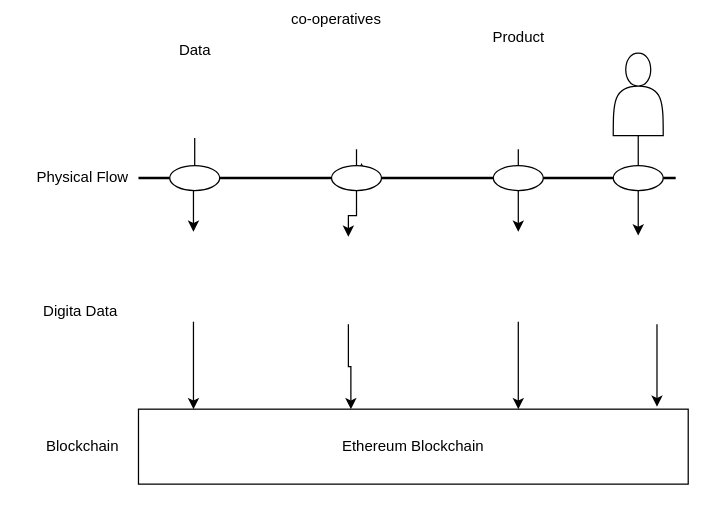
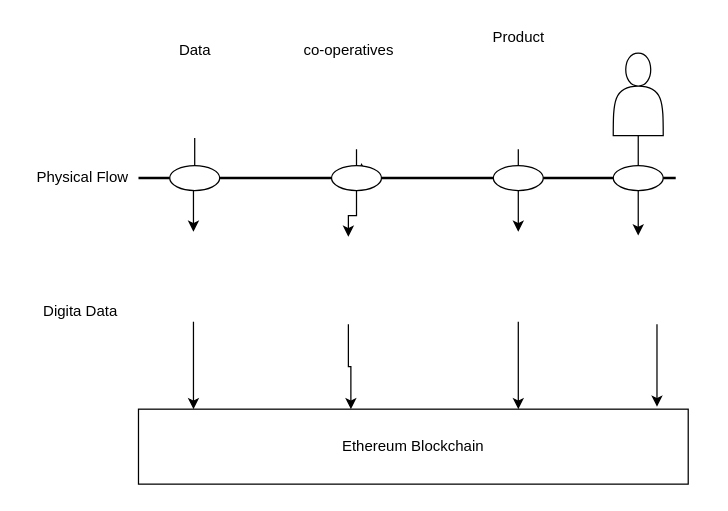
node "co-operatives": moved (336, 19) -> (348, 51)
node "Blockchain": removed
